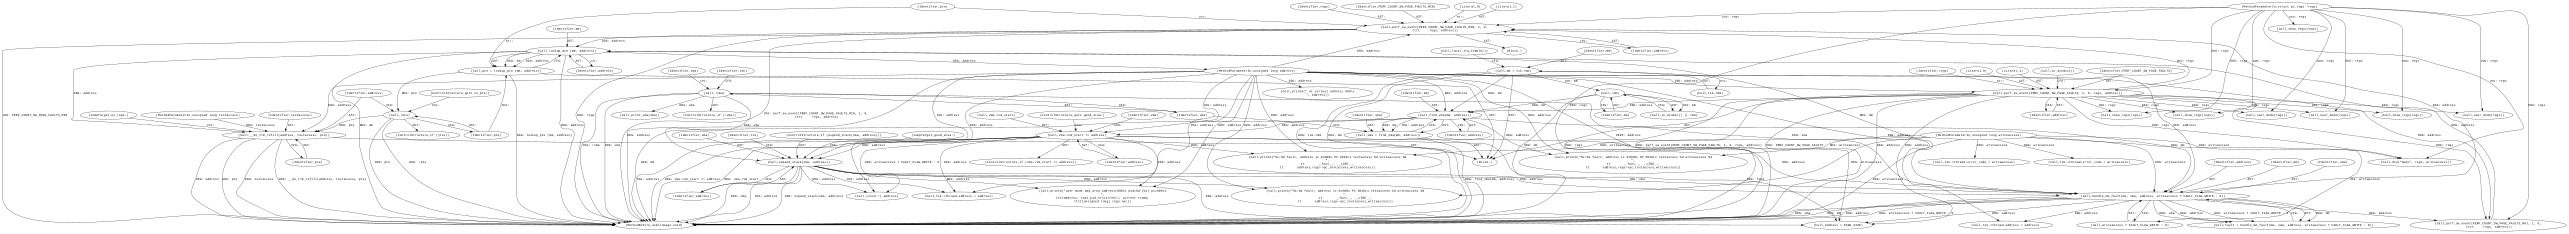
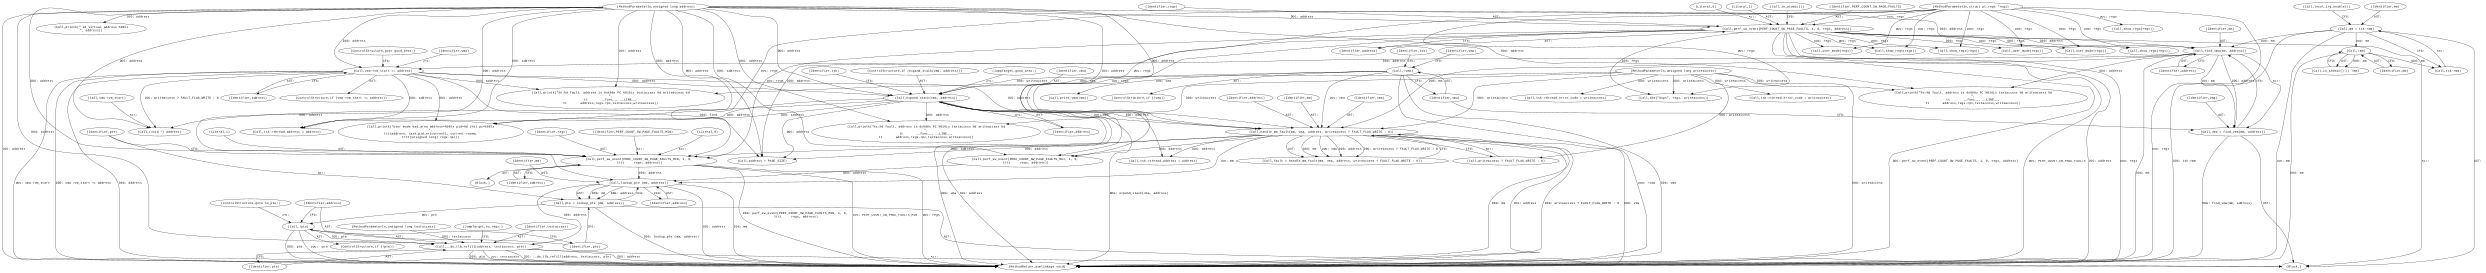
edge "(Call,lookup_pte (mm, address))" -> "(MethodParameterIn,unsigned long address)": reversed
edge "(Call,!mm)" -> "(Call,find_vma(mm, address))": now "(Call,!mm)" -> "(Call,tsk->mm)"
edge "(Call,vma->vm_start)" -> "(Call,vma->vm_start <= address)": now "(Call,vma->vm_start)" -> "(Call,(void *) address)"
edge "(MethodParameterIn,unsigned long address)" -> "(Call,address < PAGE_SIZE)": label "PERF: address" -> "DDG: address"
